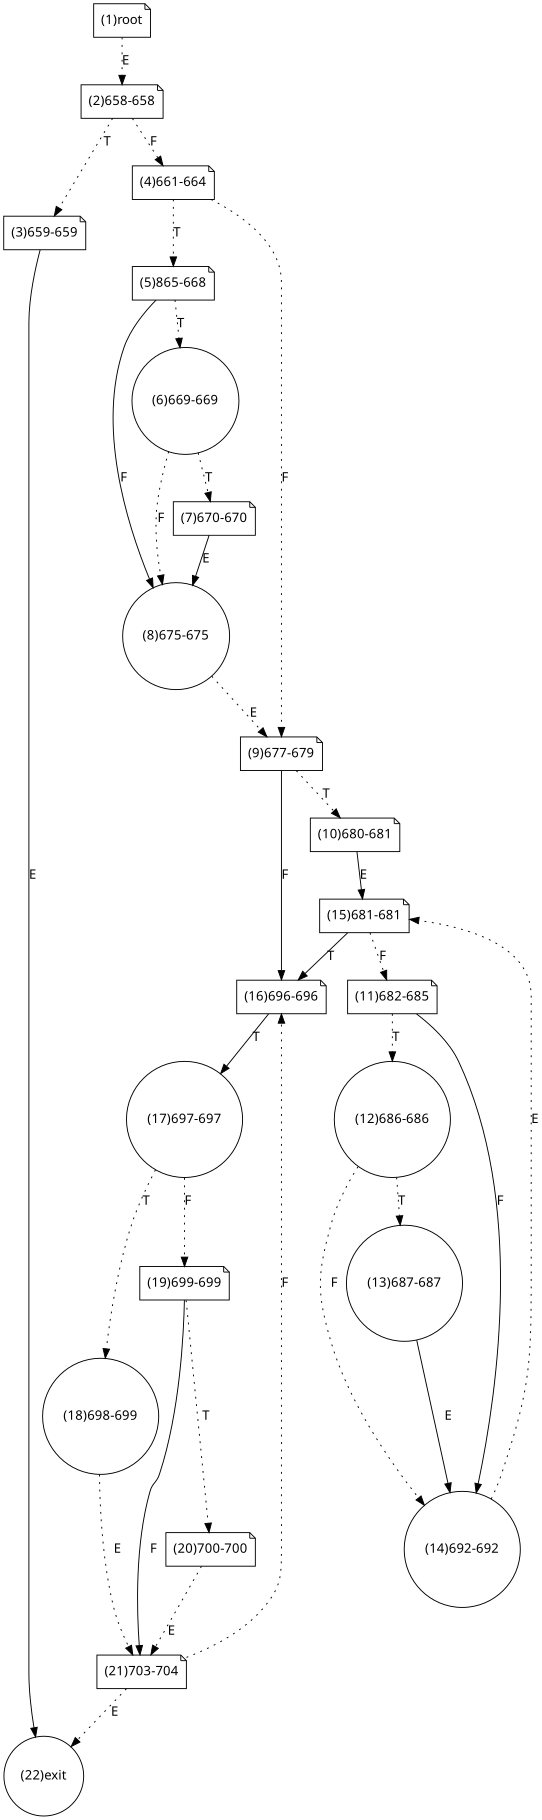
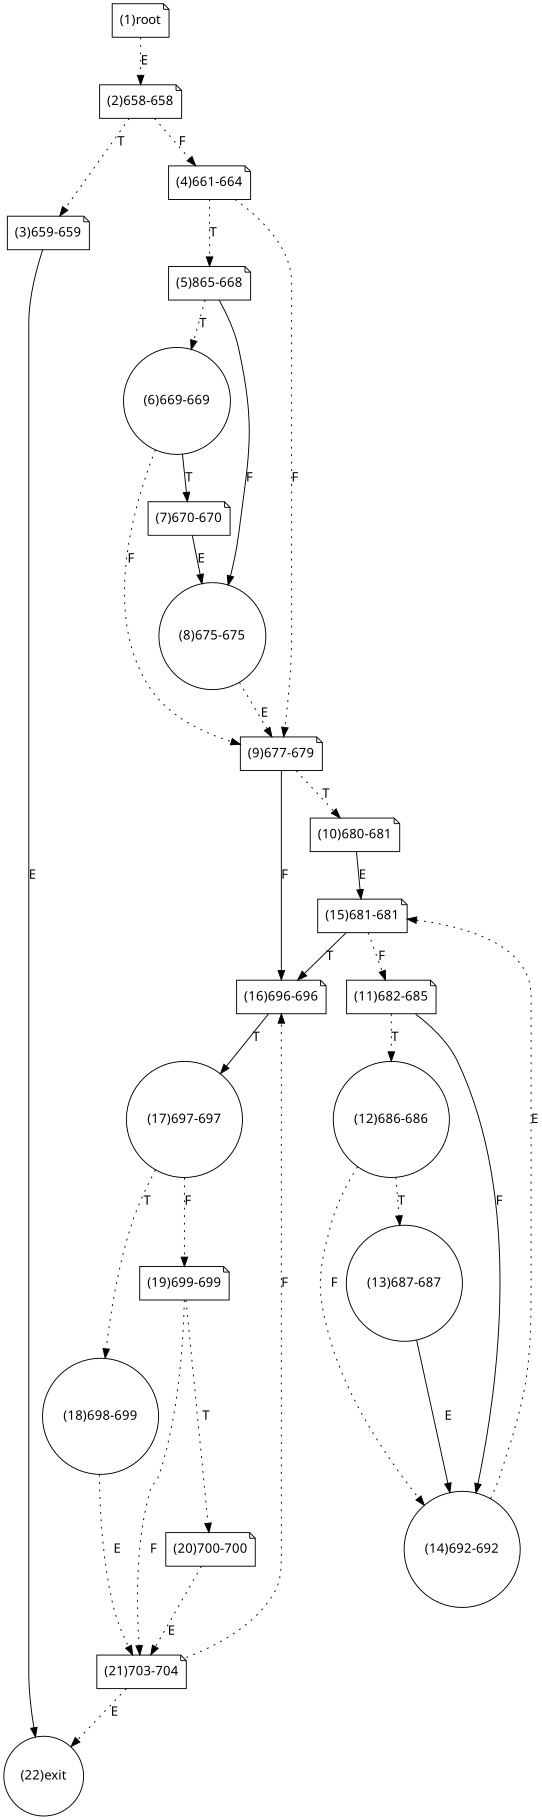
edge "(6)669-669" -> "(7)670-670": style dotted -> solid
edge "(6)669-669" -> "(8)675-675": now "(6)669-669" -> "(9)677-679"
edge "(19)699-699" -> "(21)703-704": style solid -> dotted
